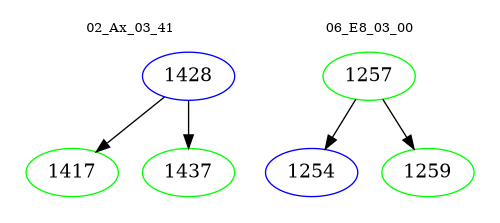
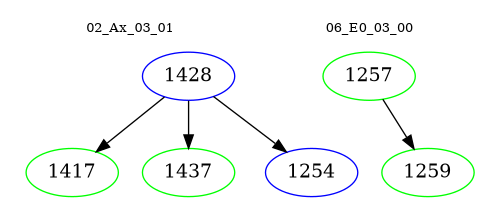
cluster "02_Ax_03_41": label "02_Ax_03_41" -> "02_Ax_03_01"
cluster "06_E8_03_00": label "06_E8_03_00" -> "06_E0_03_00"
edge "1257" -> "1254": now "1428" -> "1254"
